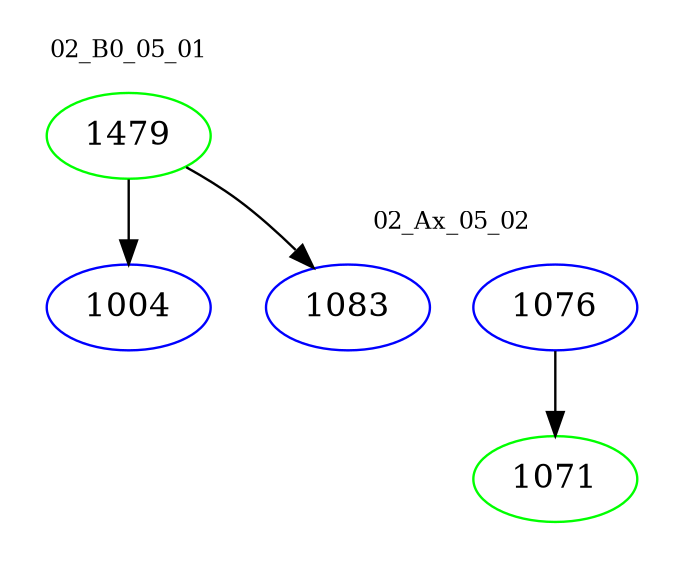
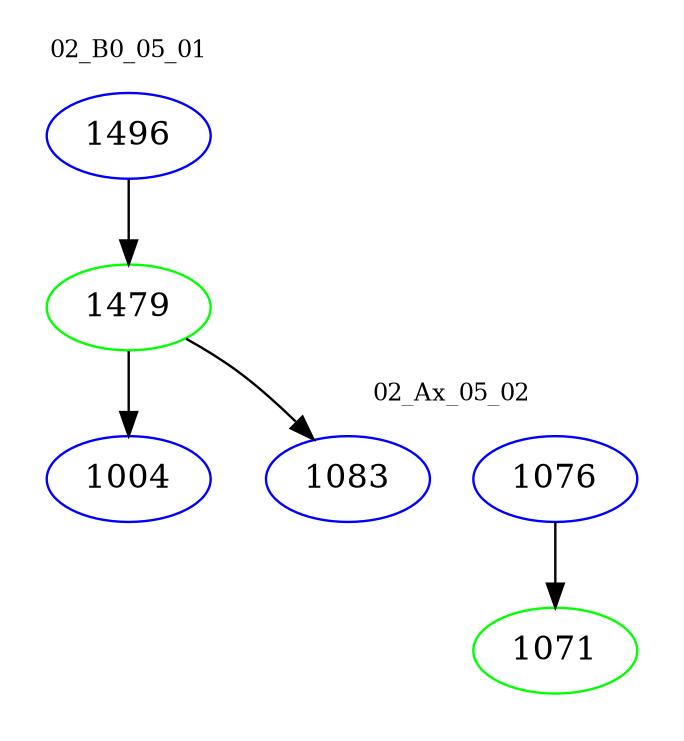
node "1496": added
